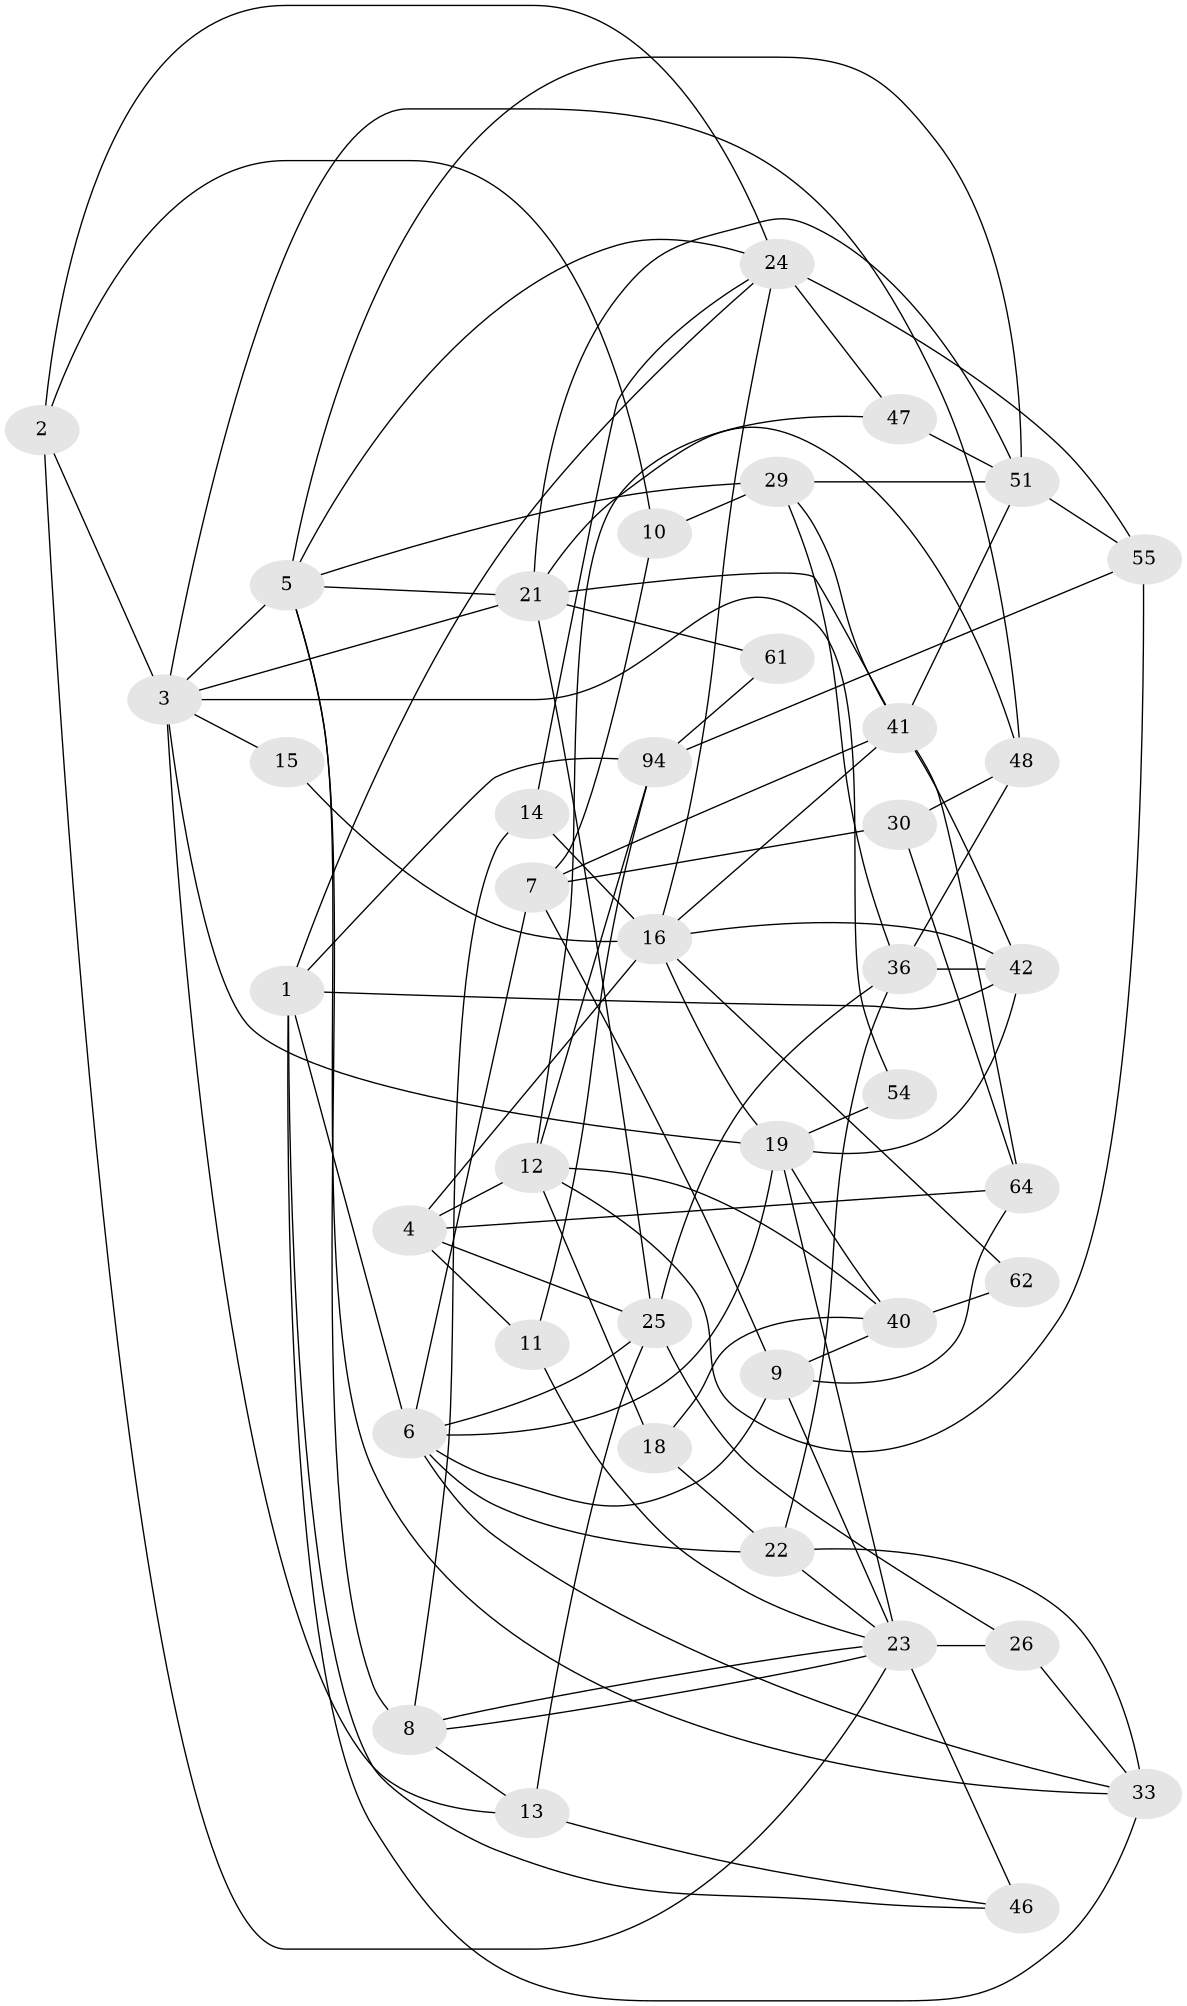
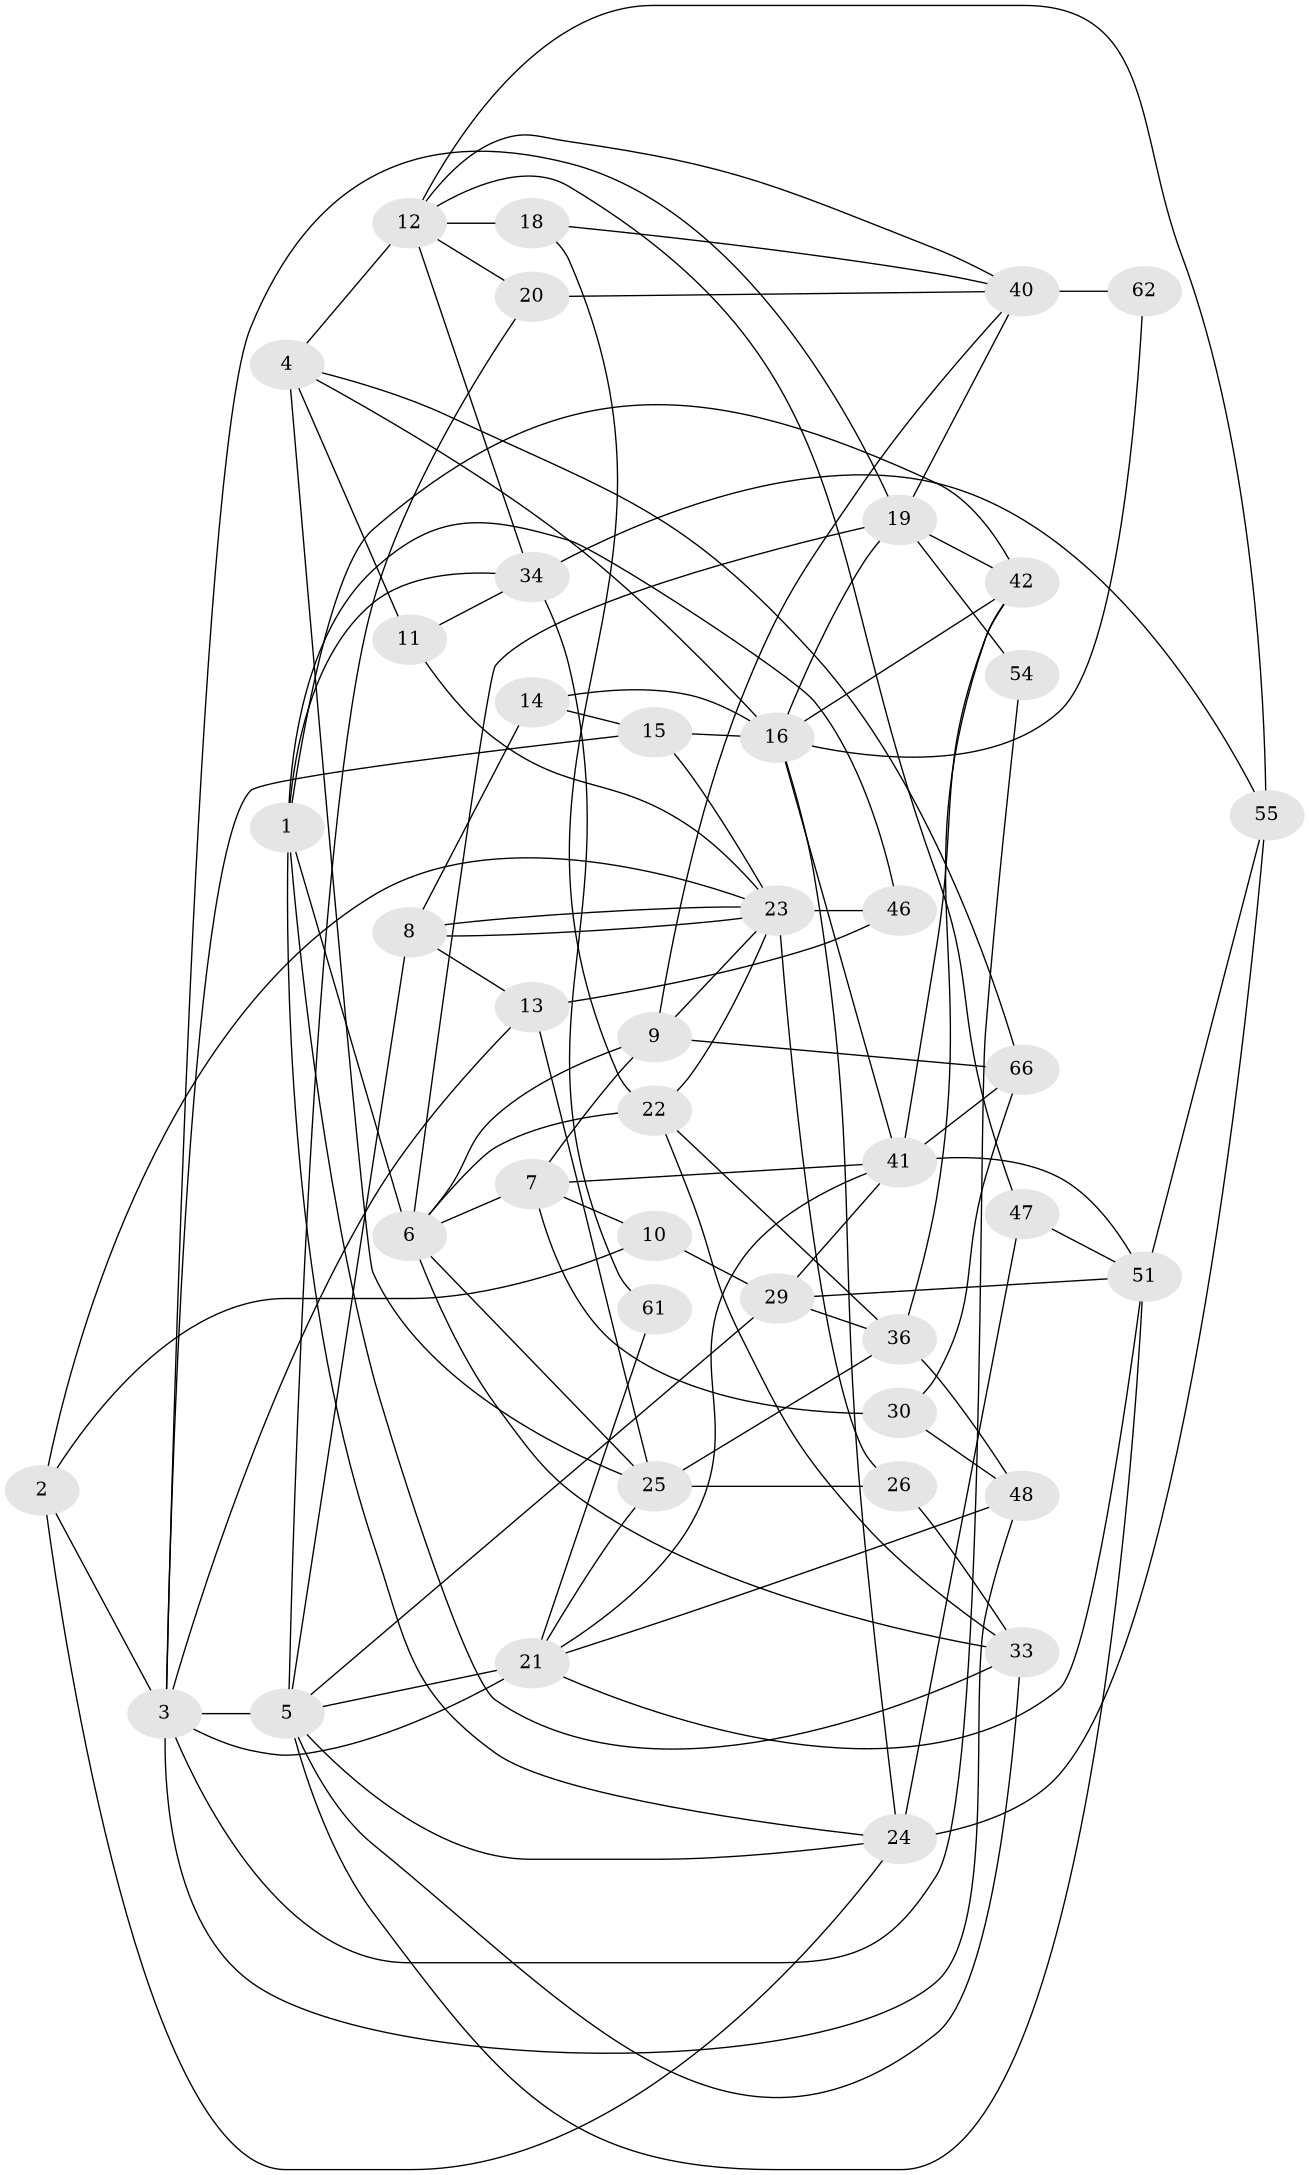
node "20": added
edge "24" -- "14": now "15" -- "14"
node "94": label "94" -> "34"
node "64": label "64" -> "66"
edge "19" -- "23": now "15" -- "23"
